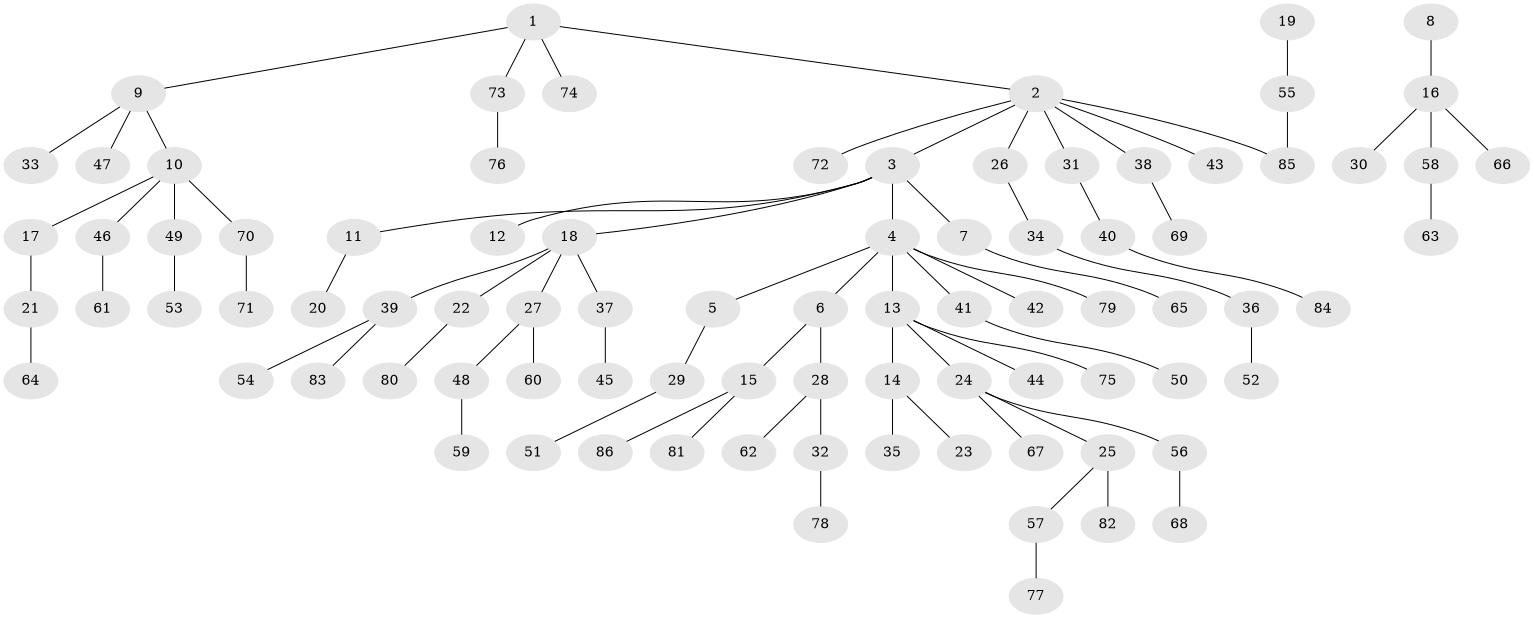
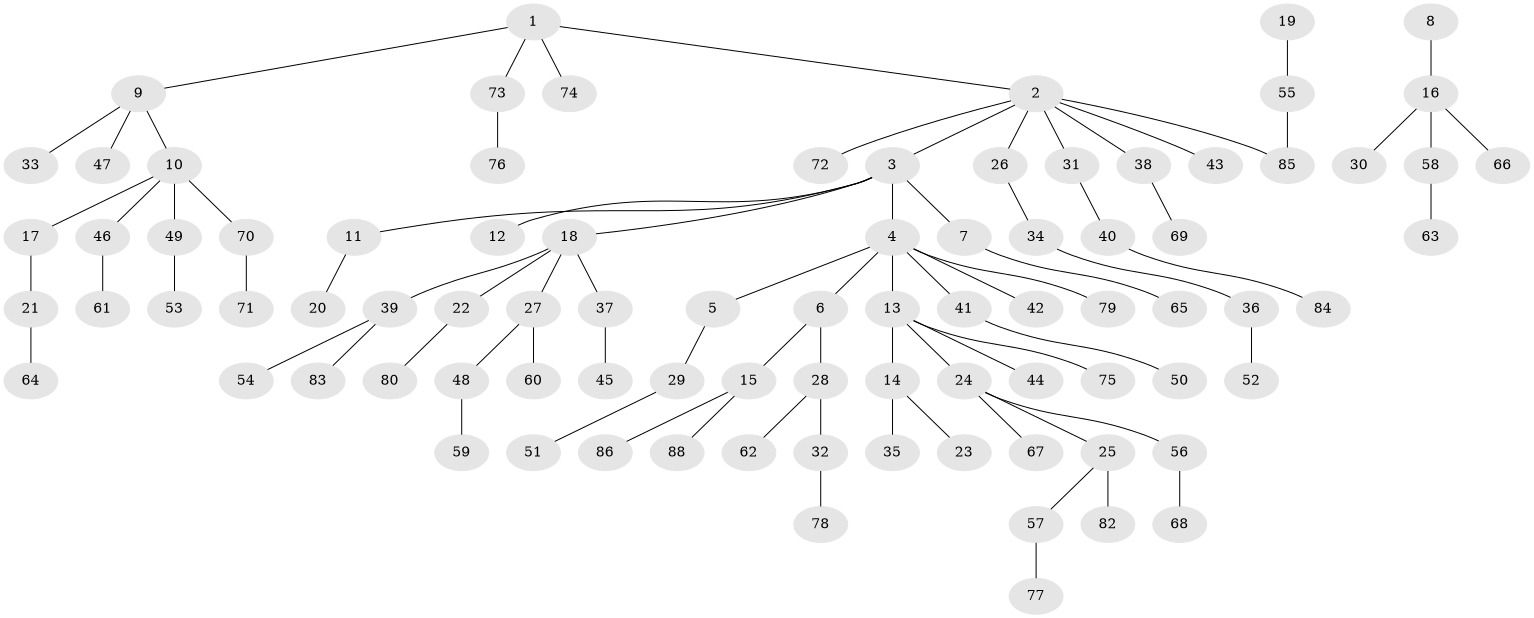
node "81": label "81" -> "88"
